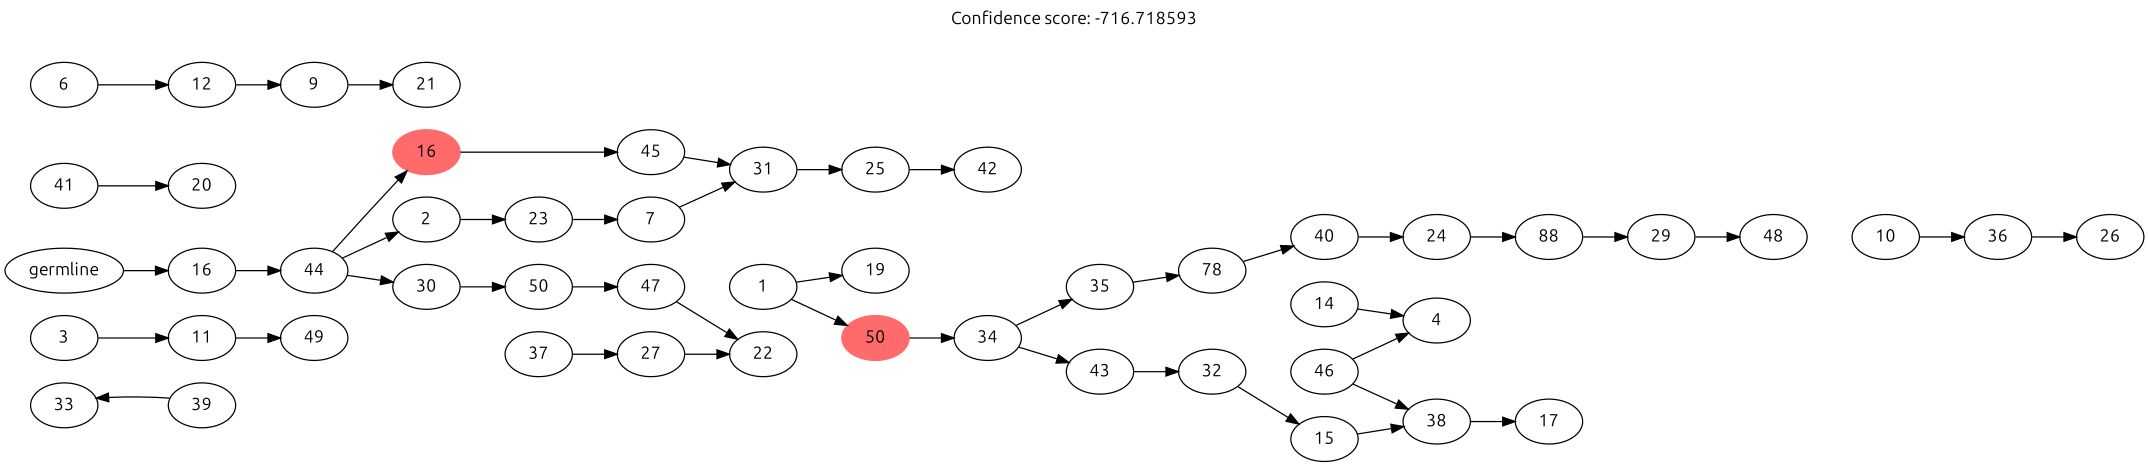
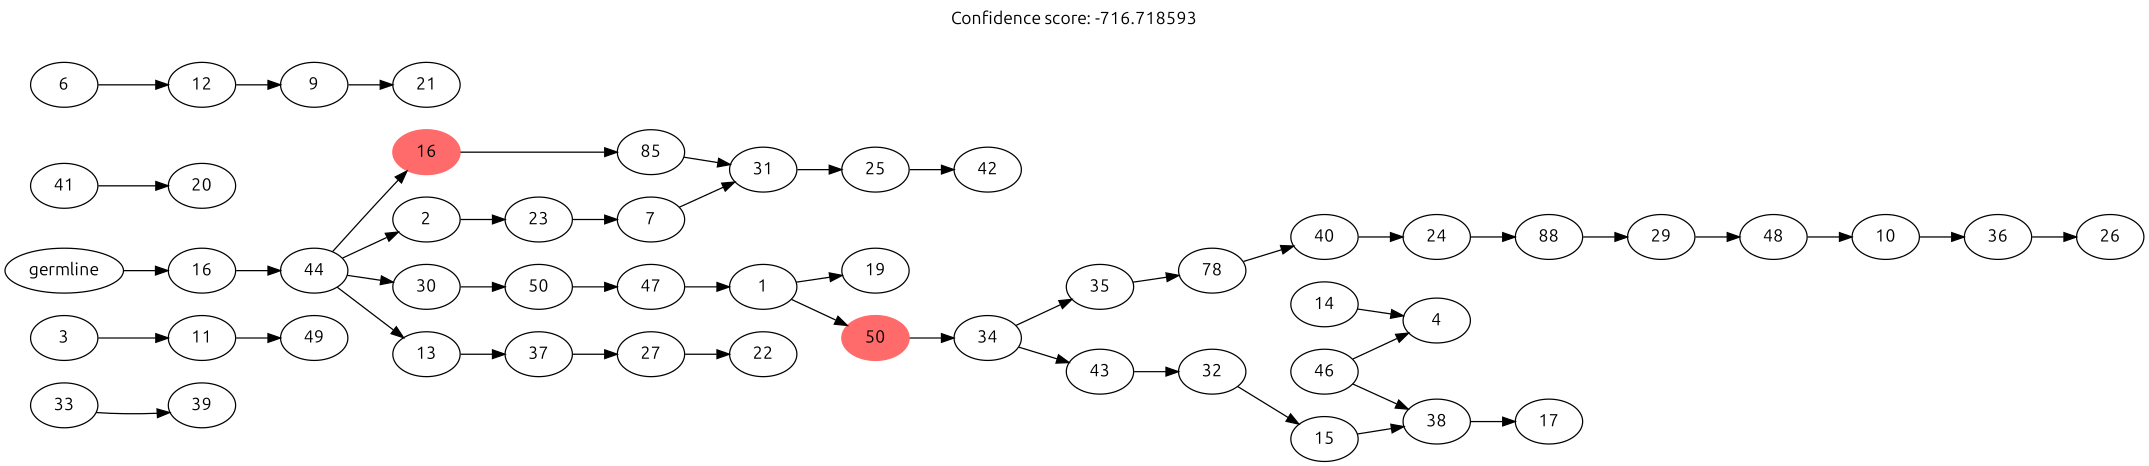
node "45": label "45" -> "85"
edge "48" -> "10": added
edge "47" -> "22": now "47" -> "1"
node "13": added
edge "39" -> "33": reversed
